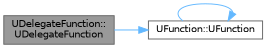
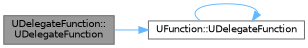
node "UFunction::UFunction": label "UFunction::UFunction" -> "UFunction::UDelegateFunction"
